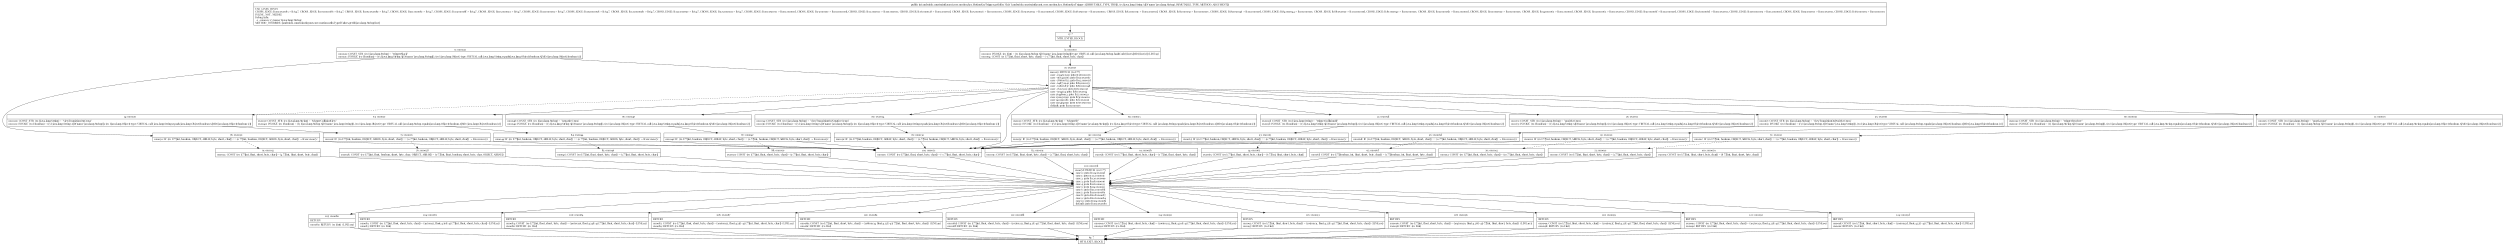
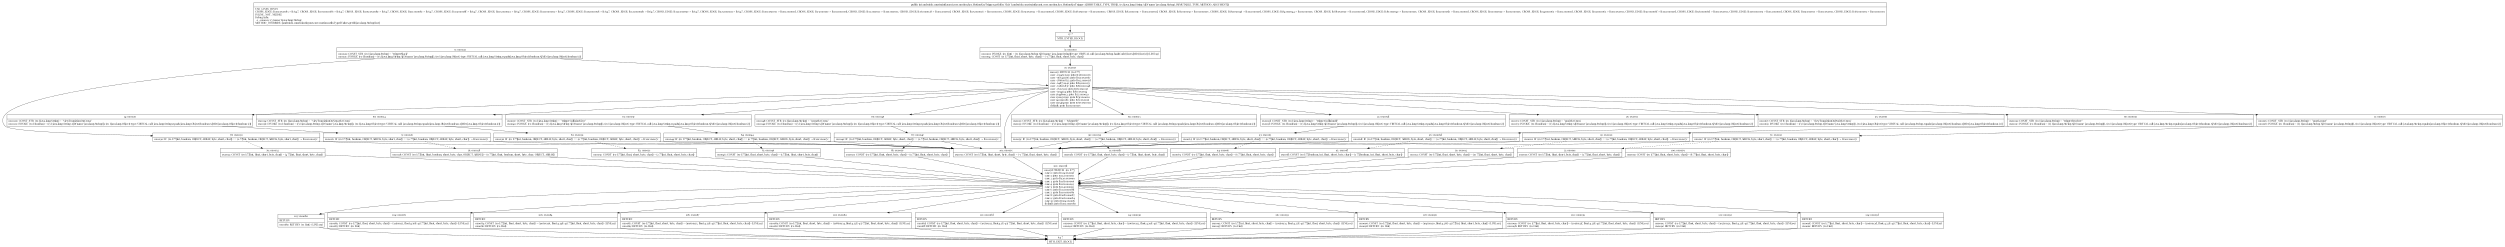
edge "66: 0x0005" -> "74: 0x0020": style dashed -> solid
edge "81: 0x003a" -> "82: 0x003c": added
